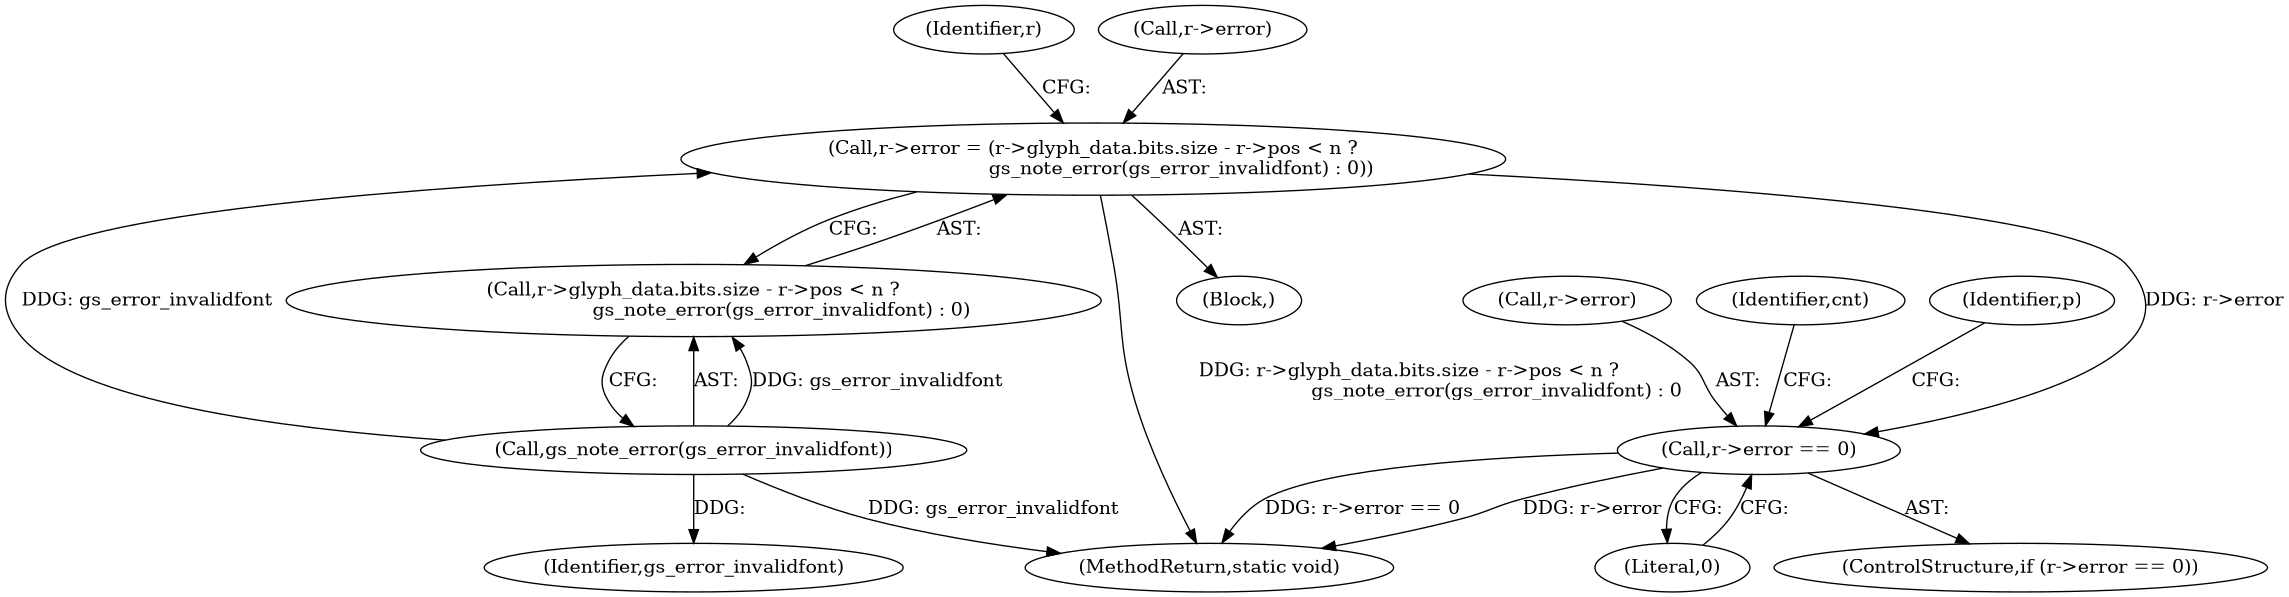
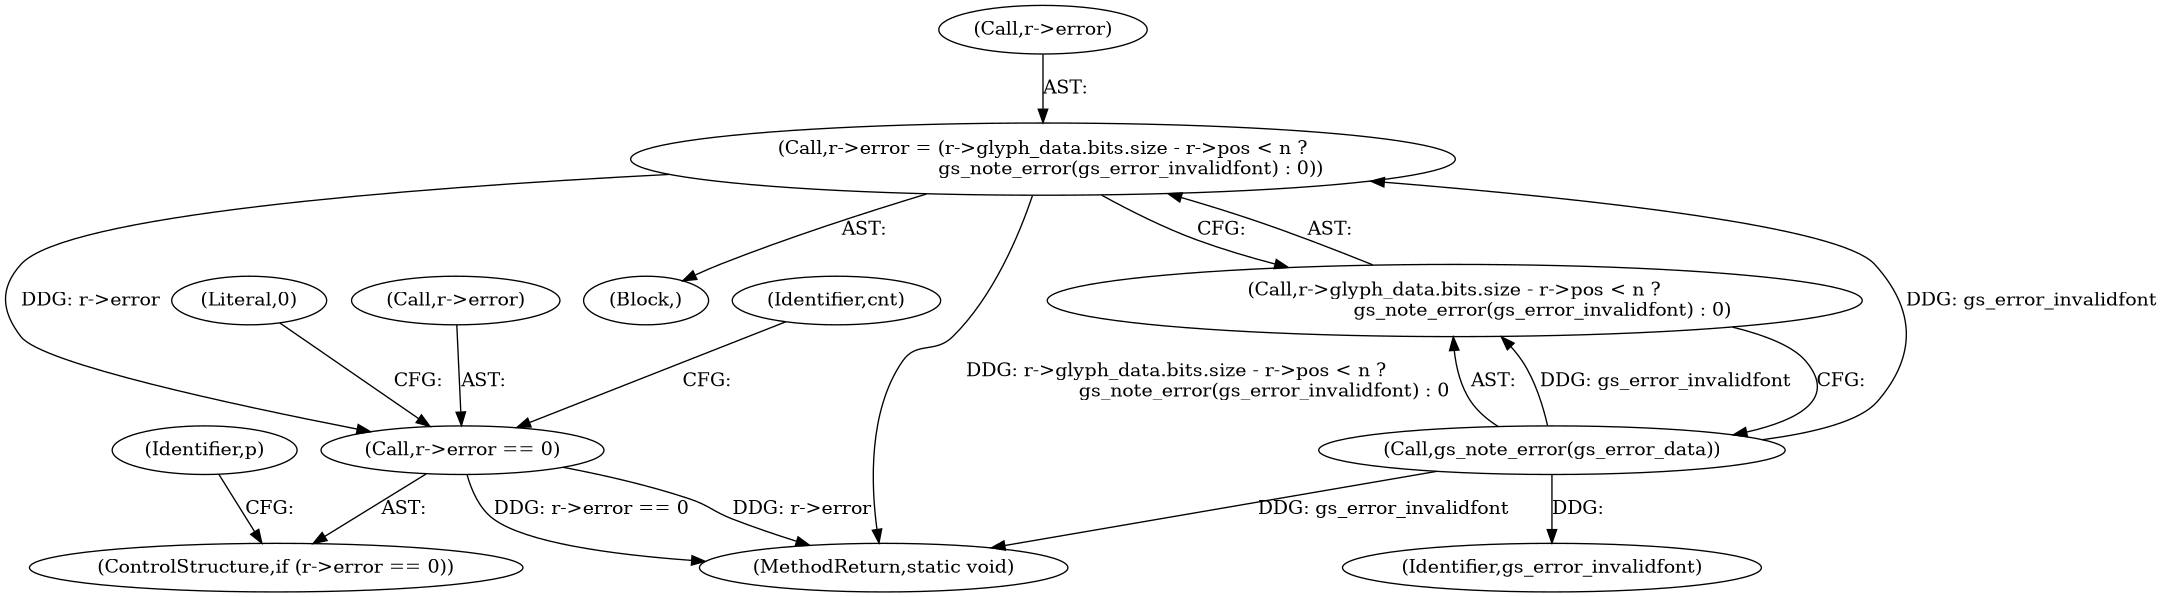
node "(Identifier,r)": removed
edge "(Identifier,p)" -> "(Call,r->error == 0)": now "(Identifier,p)" -> "(ControlStructure,if (r->error == 0))"
node "(Call,gs_note_error(gs_error_invalidfont))": label "(Call,gs_note_error(gs_error_invalidfont))" -> "(Call,gs_note_error(gs_error_data))"
edge "(Call,r->error == 0)" -> "(Literal,0)": removed, label "CFG:"
